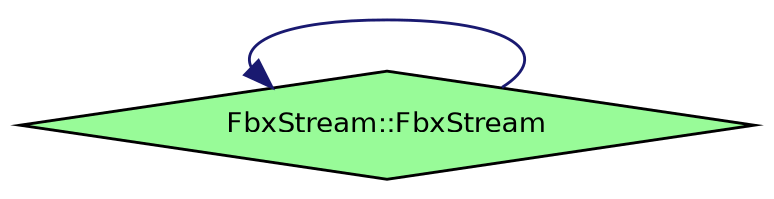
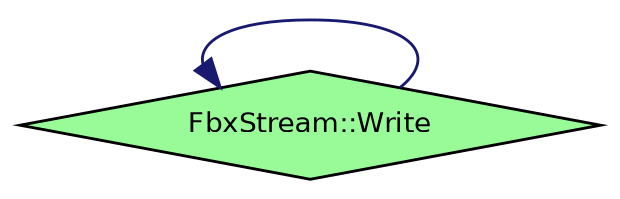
node "FbxStream::FbxStream": label "FbxStream::FbxStream" -> "FbxStream::Write"
